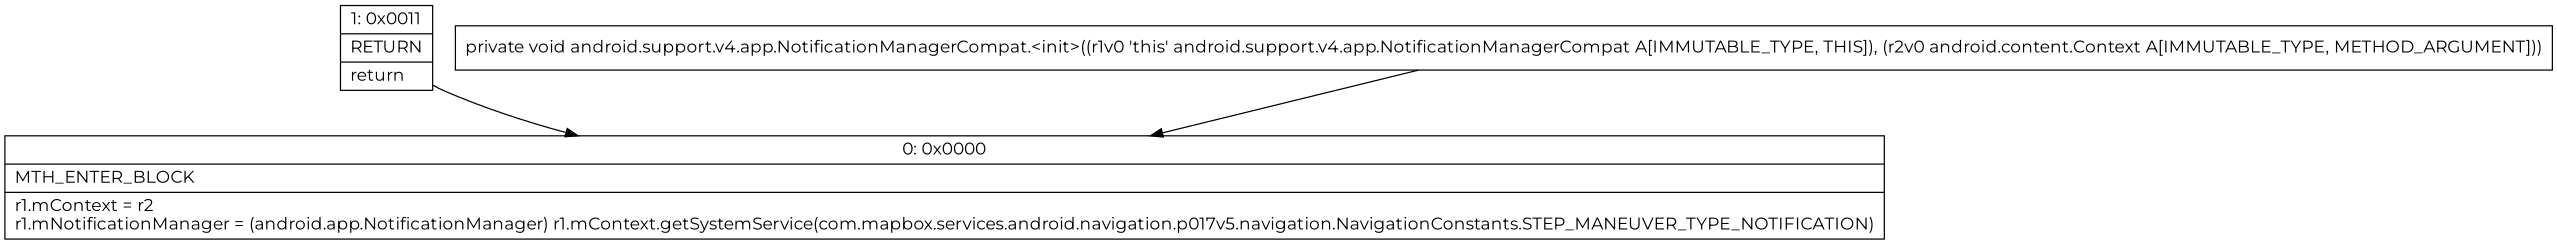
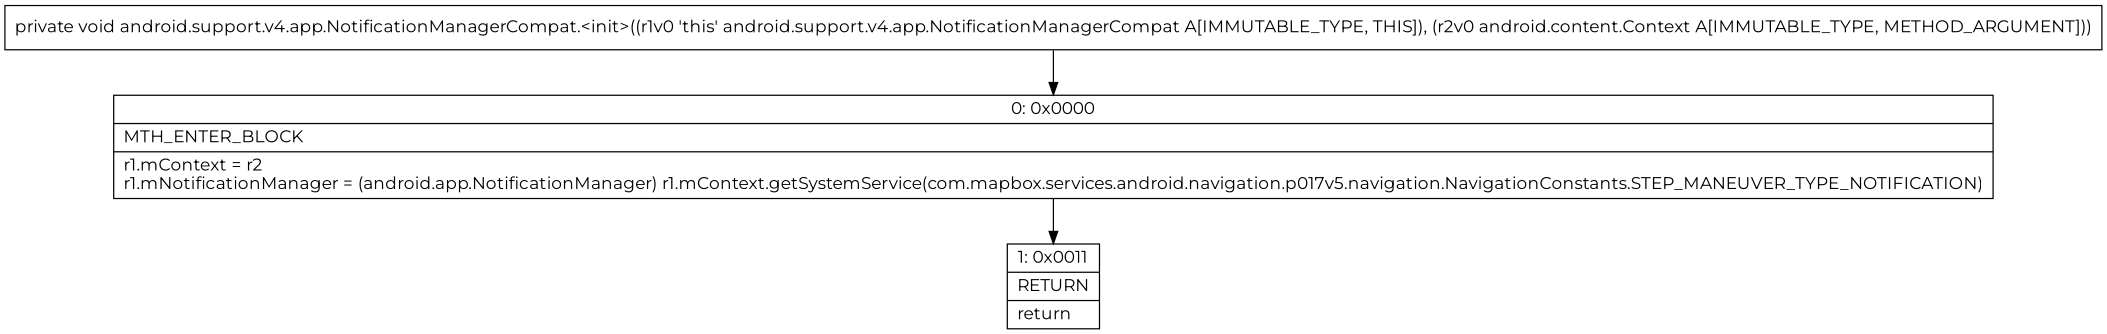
edge "1: 0x0011" -> "0: 0x0000": reversed
